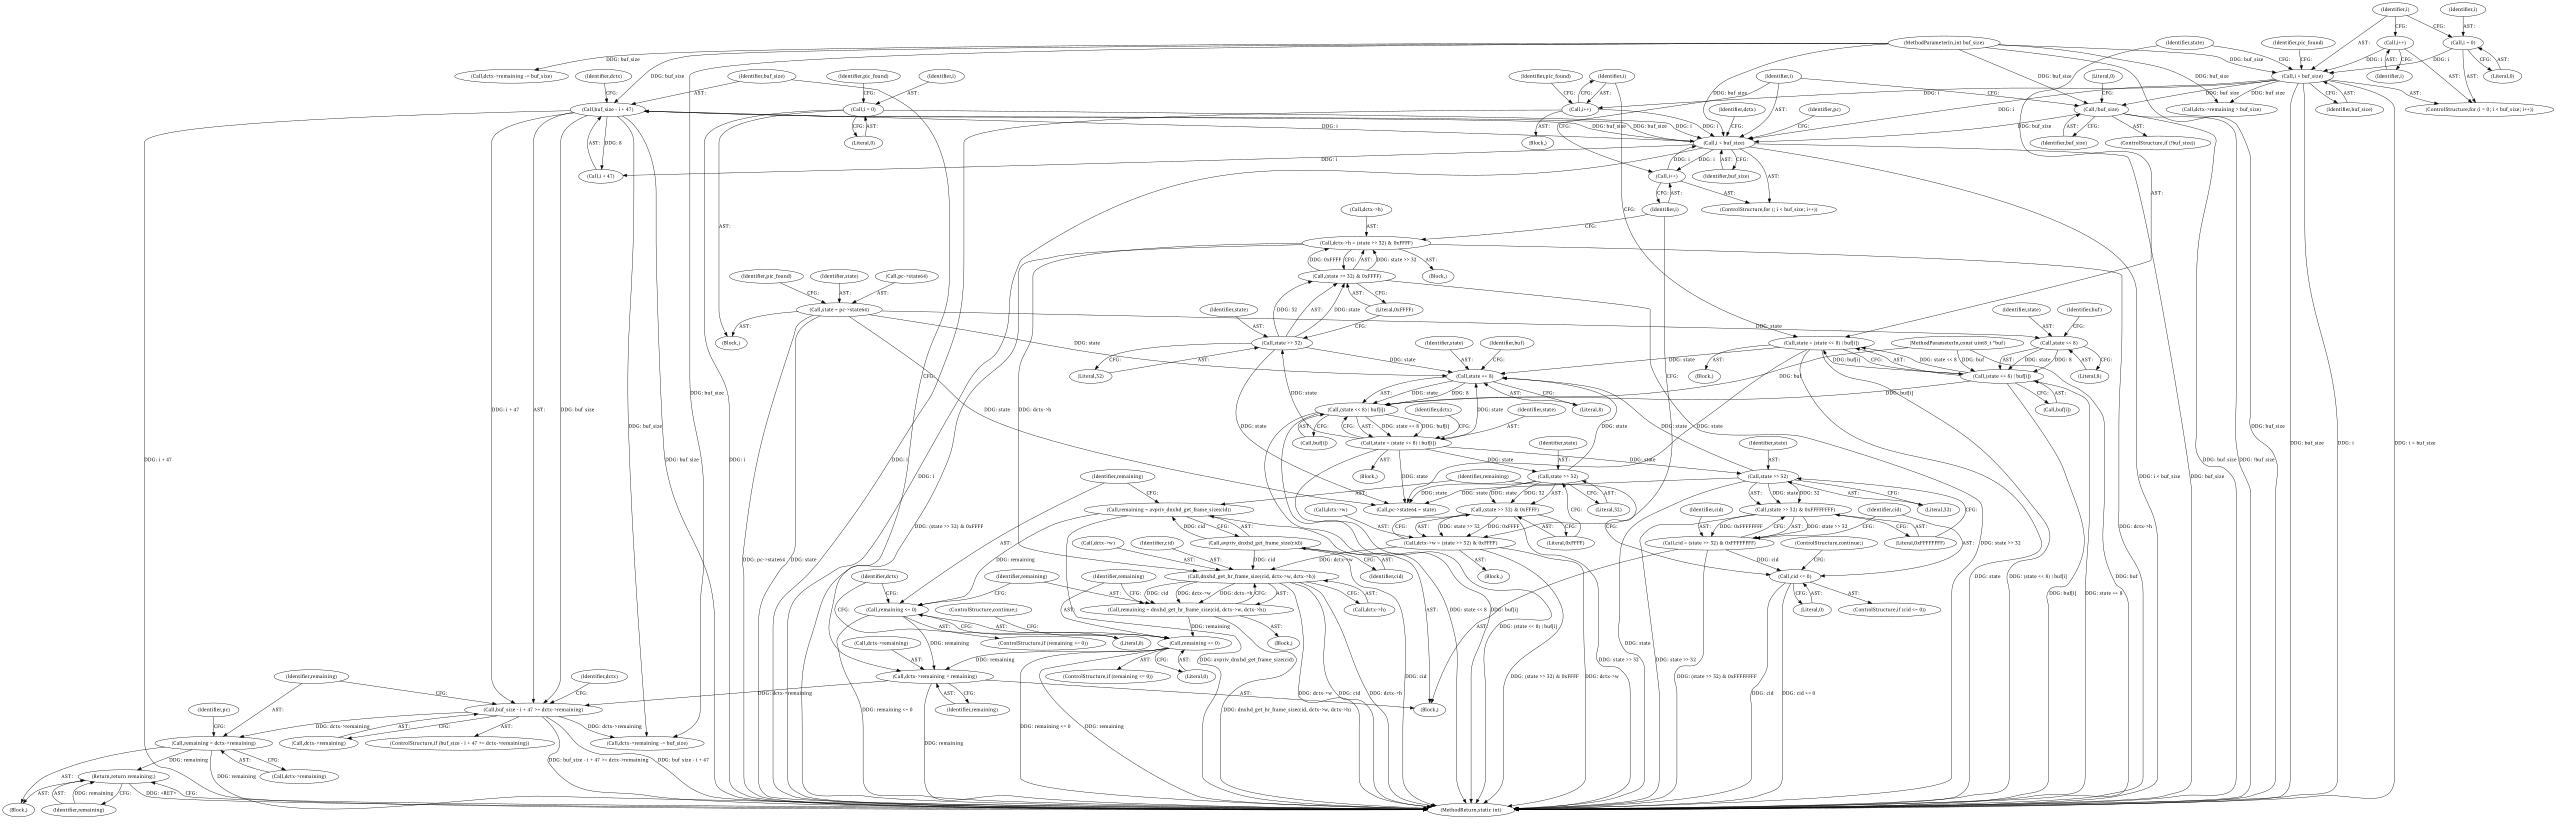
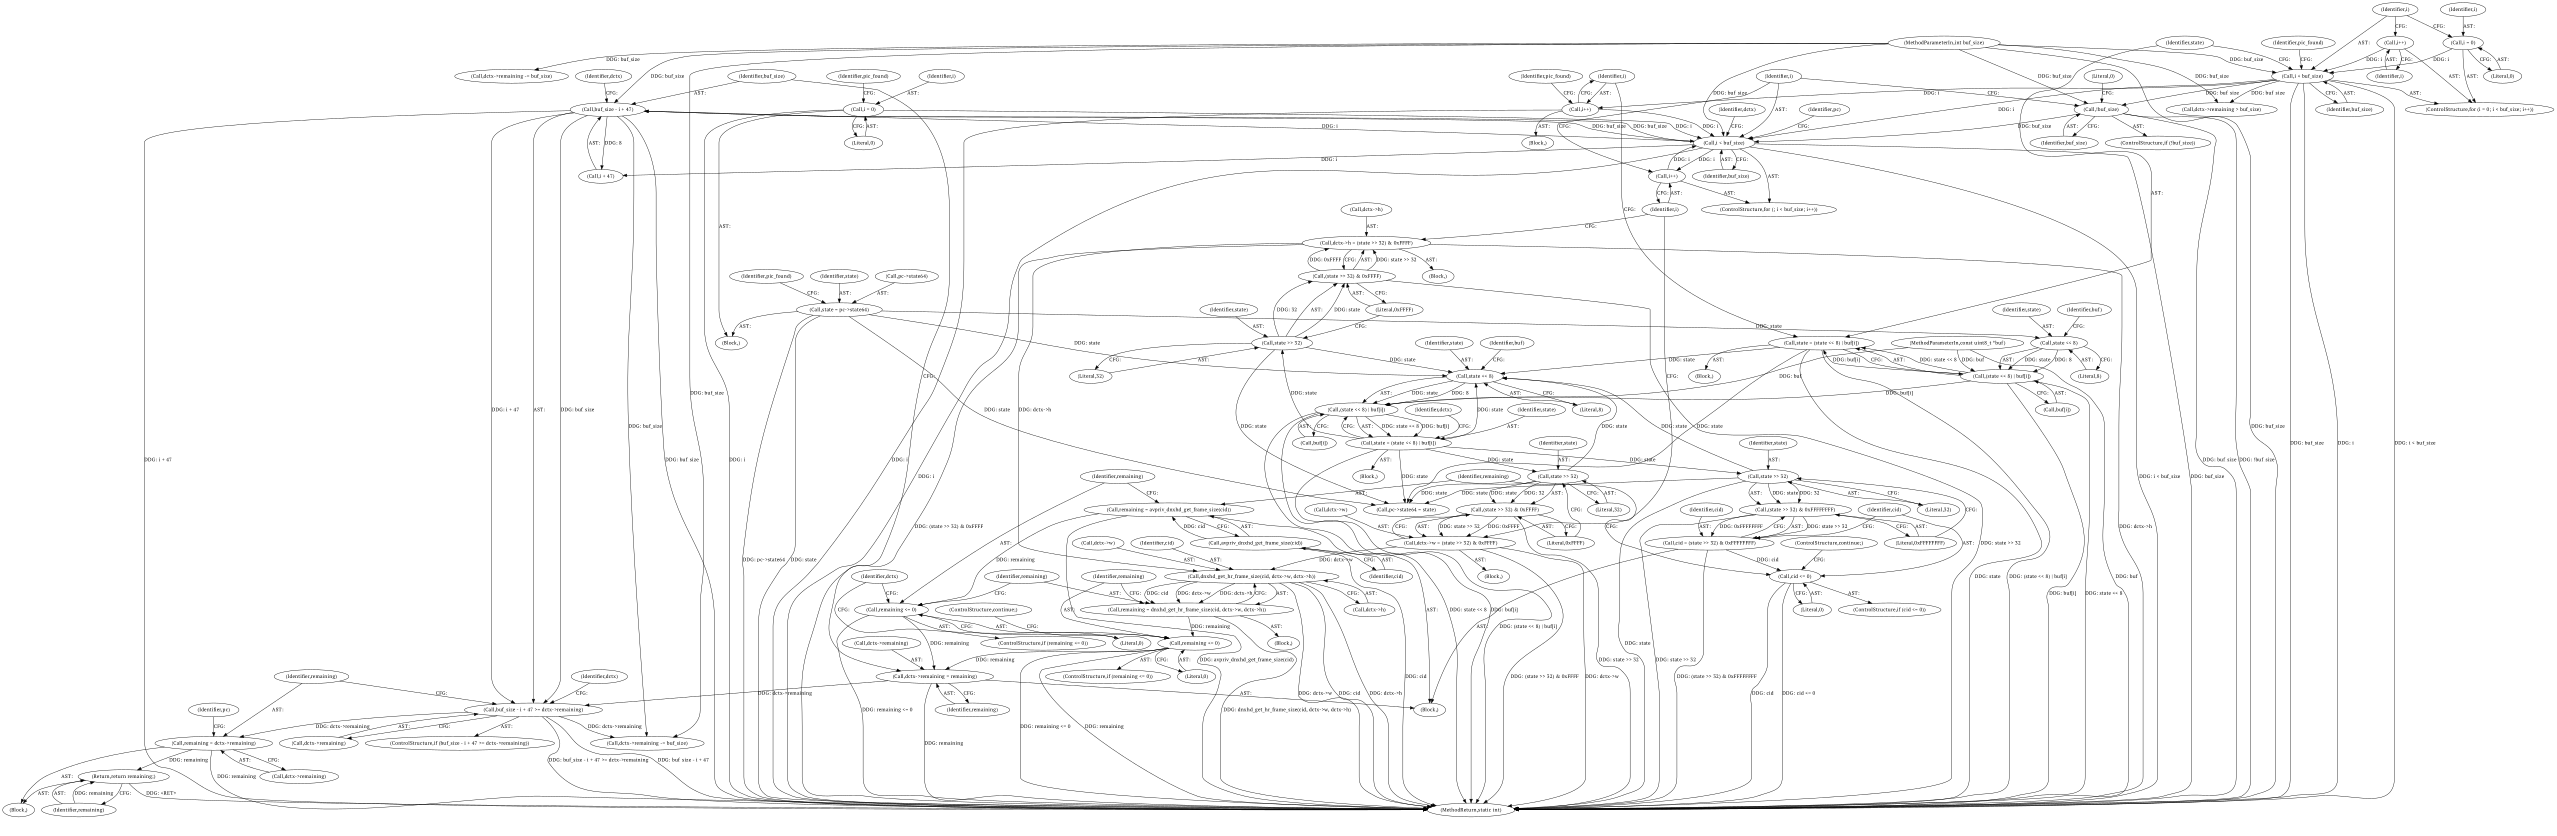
edge "(Call,avpriv_dnxhd_get_frame_size(cid))" -> "(Call,dnxhd_get_hr_frame_size(cid, dctx->w, dctx->h))": removed, label "DDG: cid"
edge "(MethodReturn,static int)" -> "(Return,return remaining;)": removed, label "CFG:"
